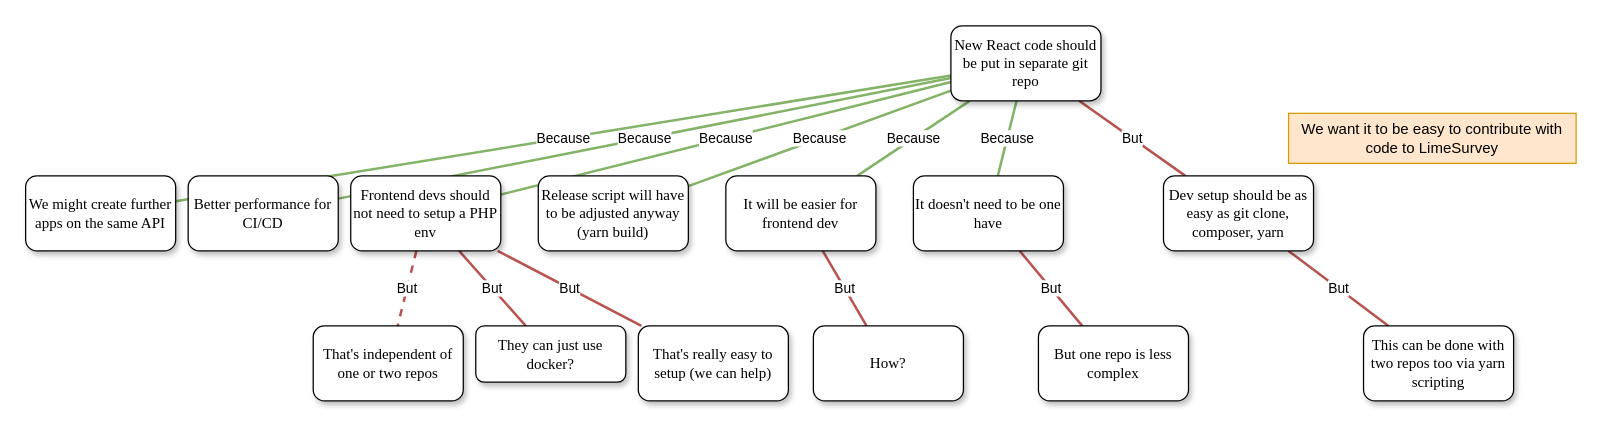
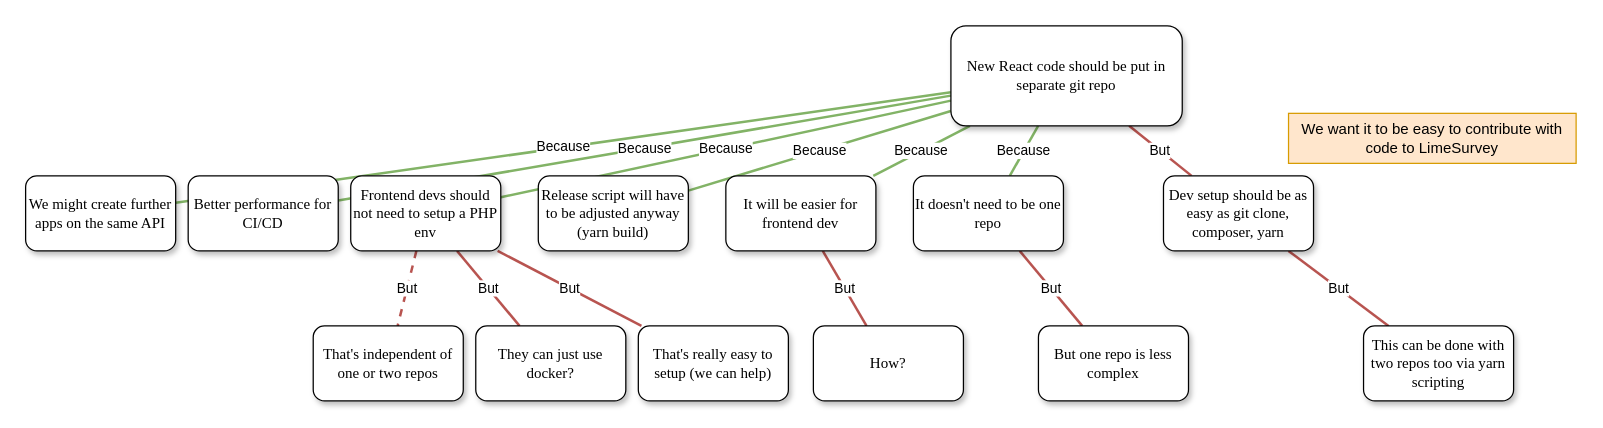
node "New React code should be put in separate git repo": size 150x75 -> 231x100
node "It doesn't need to be one have": label "It doesn't need to be one have" -> "It doesn't need to be one repo"
node "They can just use docker?": size 150x56 -> 150x75
